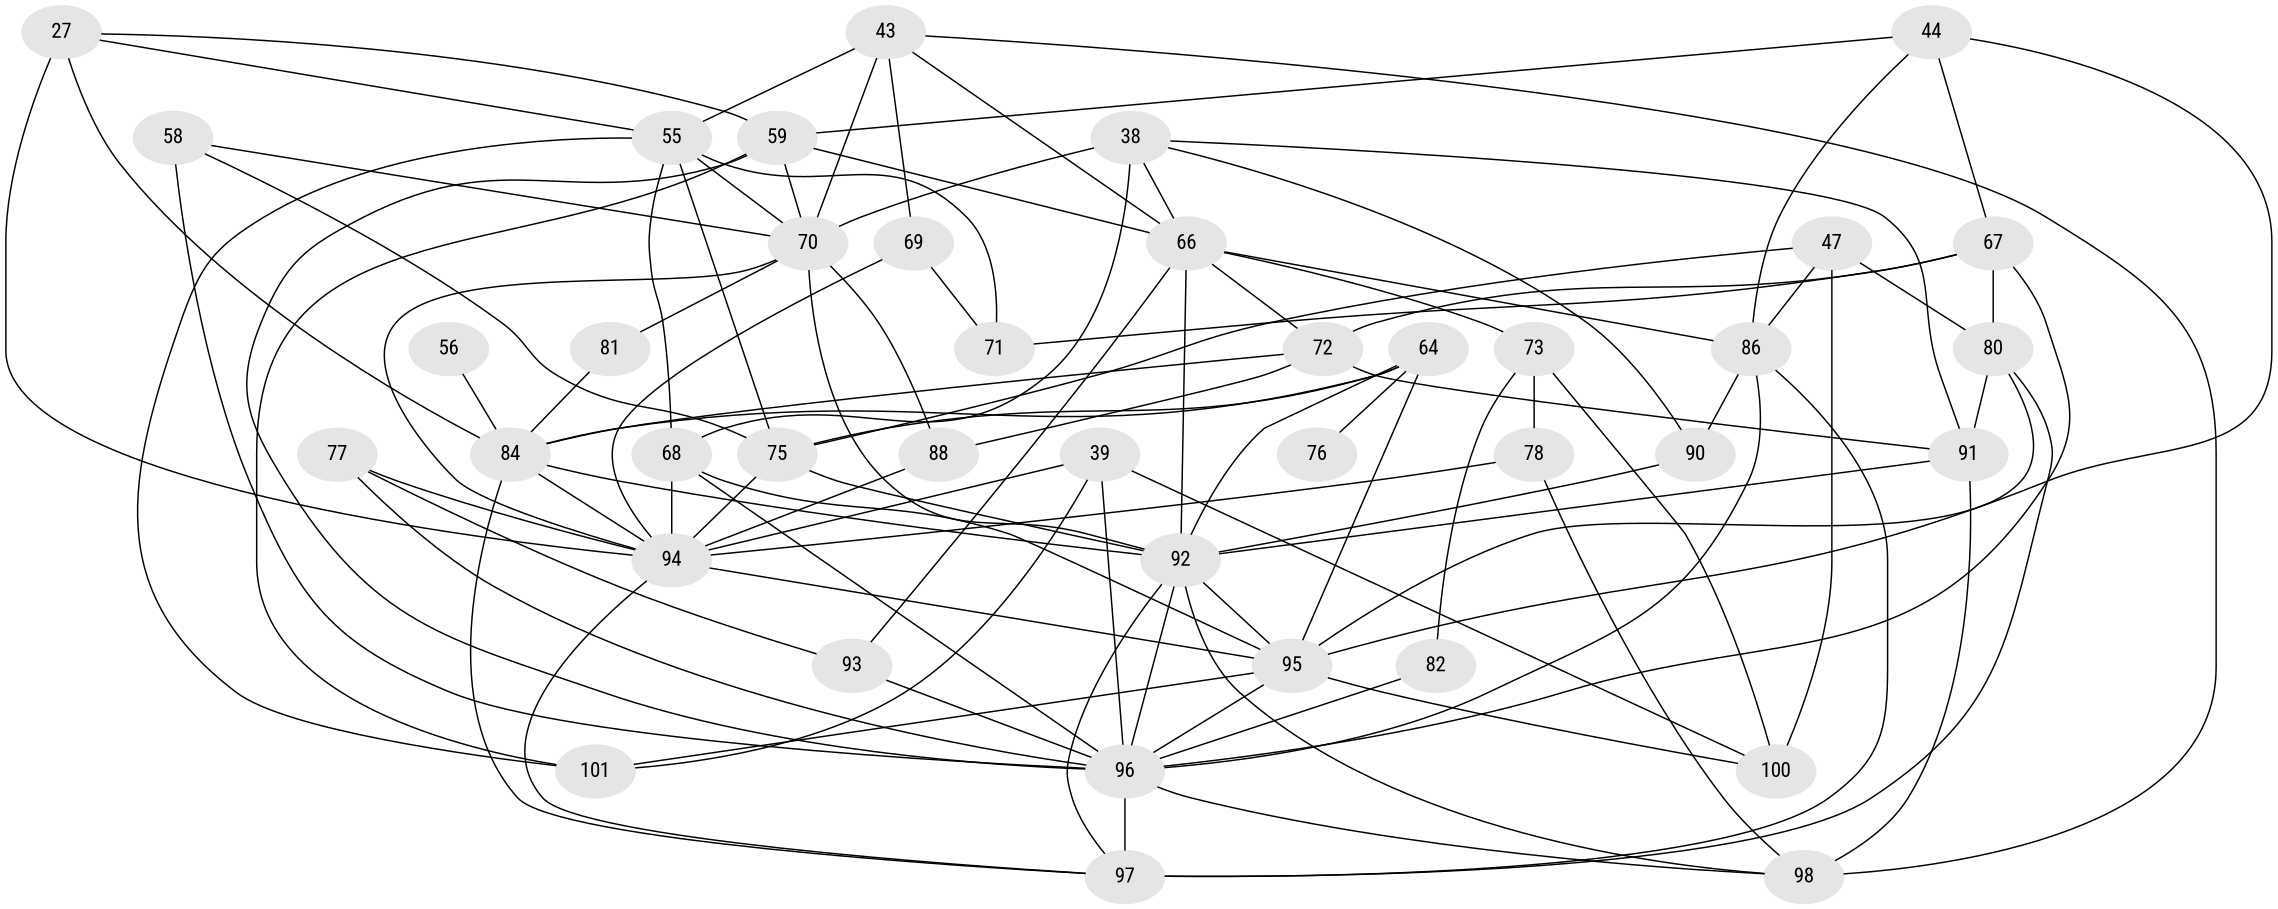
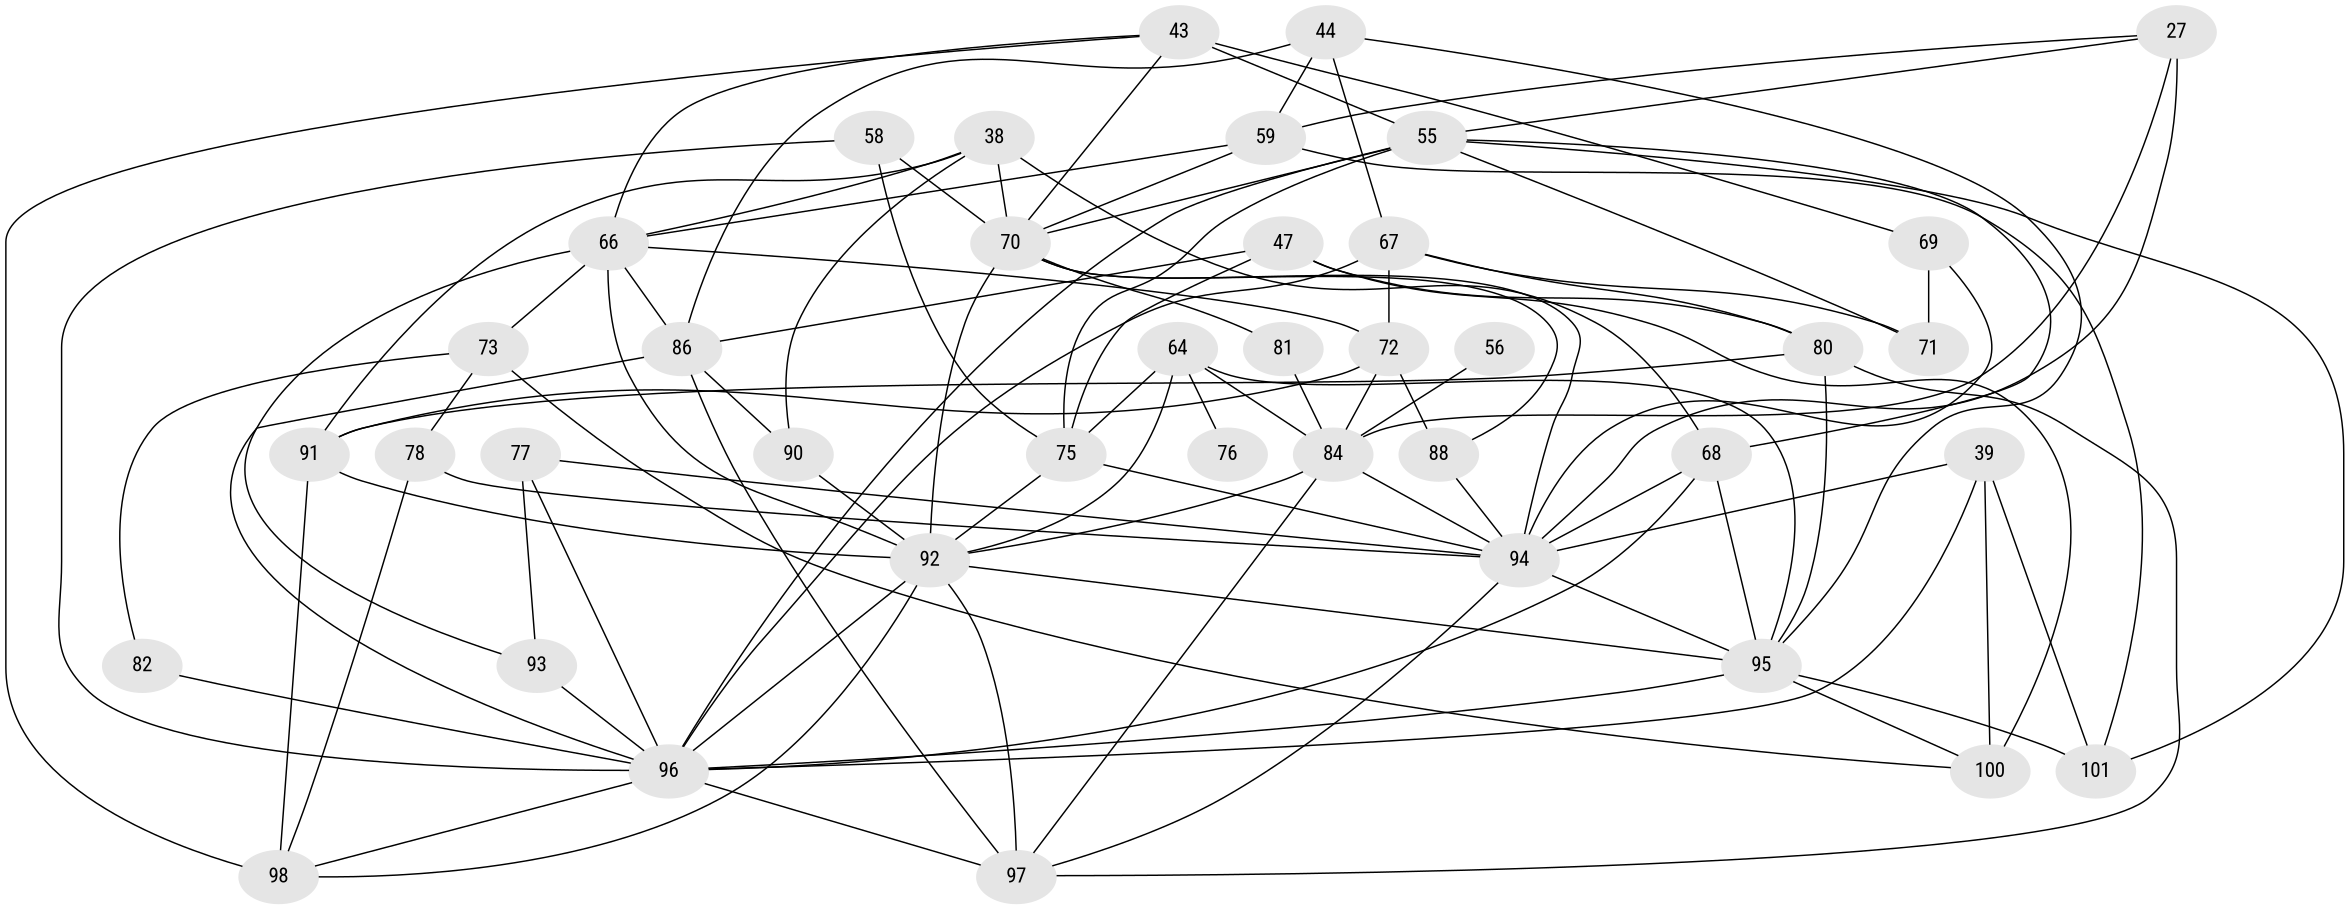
edge "59" -- "96": now "55" -- "96"
